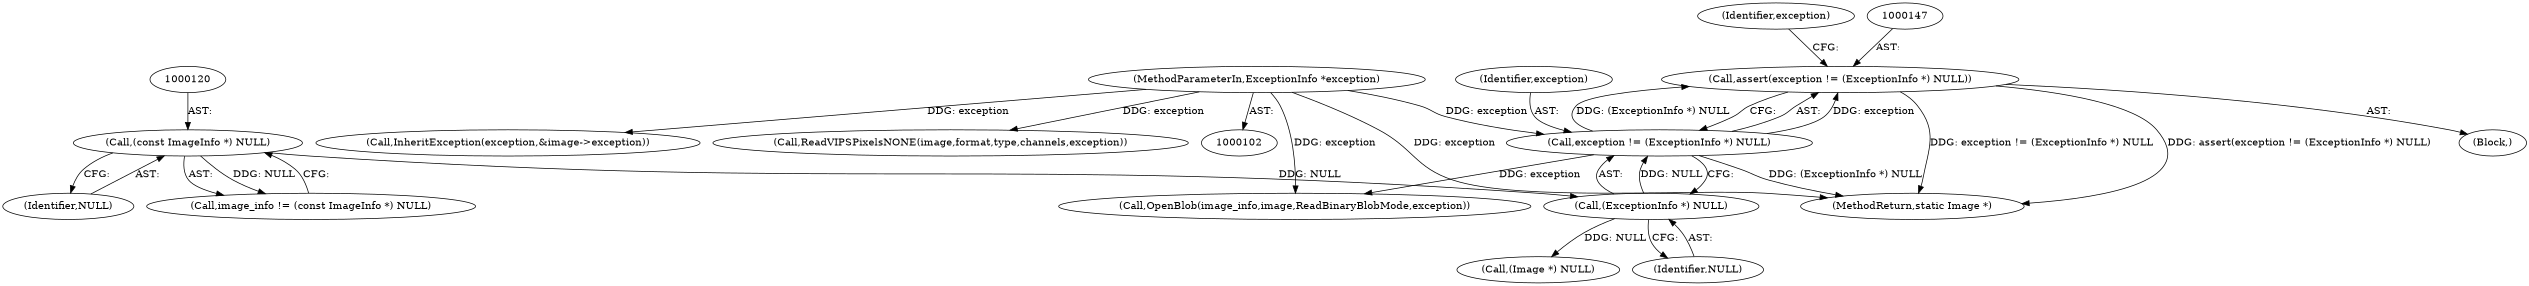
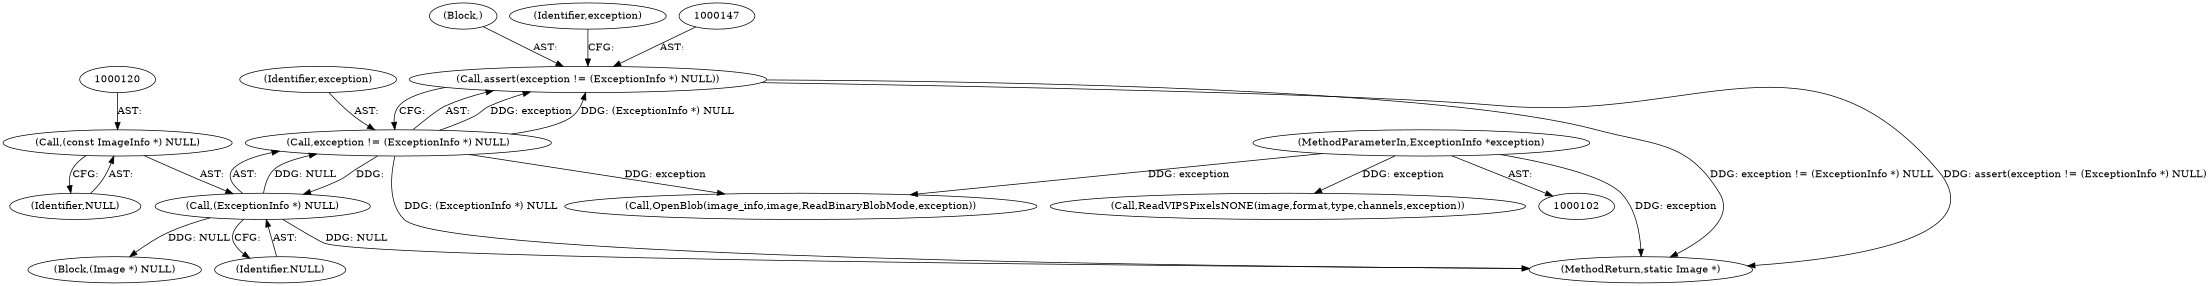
edge "(Call,assert(exception != (ExceptionInfo *) NULL))" -> "(Block,)": reversed
edge "(MethodParameterIn,ExceptionInfo *exception)" -> "(Call,exception != (ExceptionInfo *) NULL)": removed, label "DDG: exception"
node "(Call,InheritException(exception,&image->exception))": removed
edge "(Call,(const ImageInfo *) NULL)" -> "(Call,(ExceptionInfo *) NULL)": label "DDG: NULL" -> "AST: "
edge "(Call,exception != (ExceptionInfo *) NULL)" -> "(Call,(ExceptionInfo *) NULL)": label "CFG: " -> "DDG: "
node "(Call,image_info != (const ImageInfo *) NULL)": removed
edge "(Call,(ExceptionInfo *) NULL)" -> "(MethodReturn,static Image *)": added, label "DDG: NULL"
node "(Call,(Image *) NULL)": label "(Call,(Image *) NULL)" -> "(Block,(Image *) NULL)"
